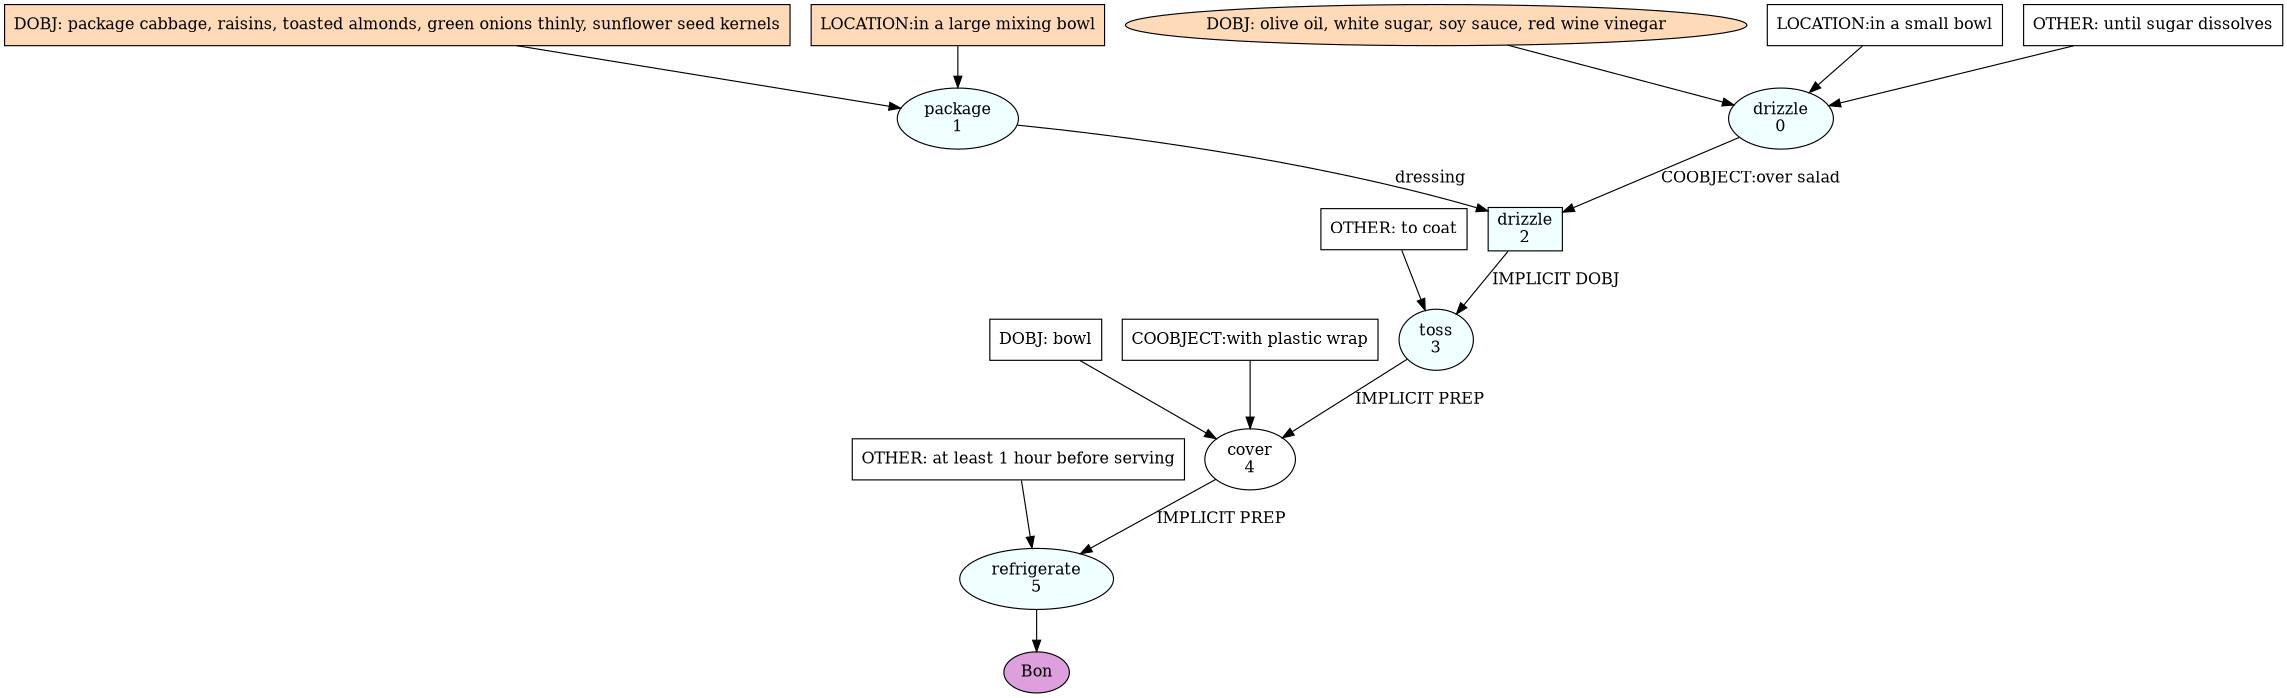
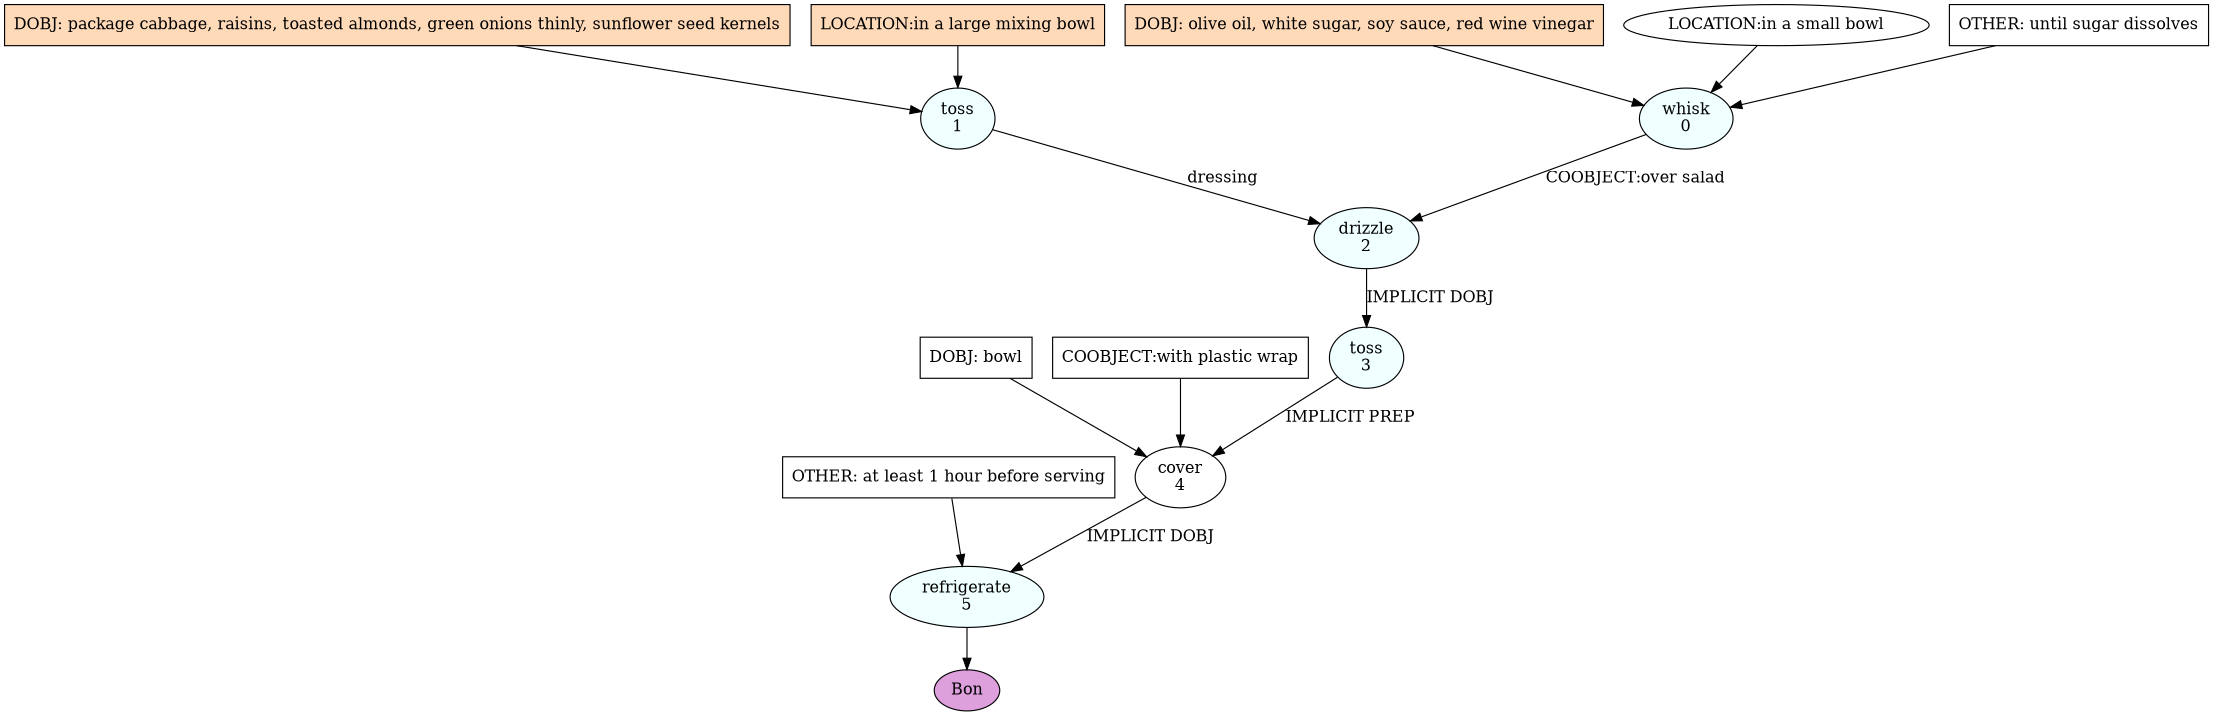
node "DOBJ: olive oil, white sugar, soy sauce, red wine vinegar": shape ellipse -> box
node "LOCATION:in a small bowl": shape box -> ellipse
node "package 1": label "package 1" -> "toss 1"
node "drizzle 0": label "drizzle 0" -> "whisk 0"
node "OTHER: to coat": removed
node "drizzle 2": shape box -> ellipse
edge "cover 4" -> "refrigerate 5": label "IMPLICIT PREP" -> "IMPLICIT DOBJ"
